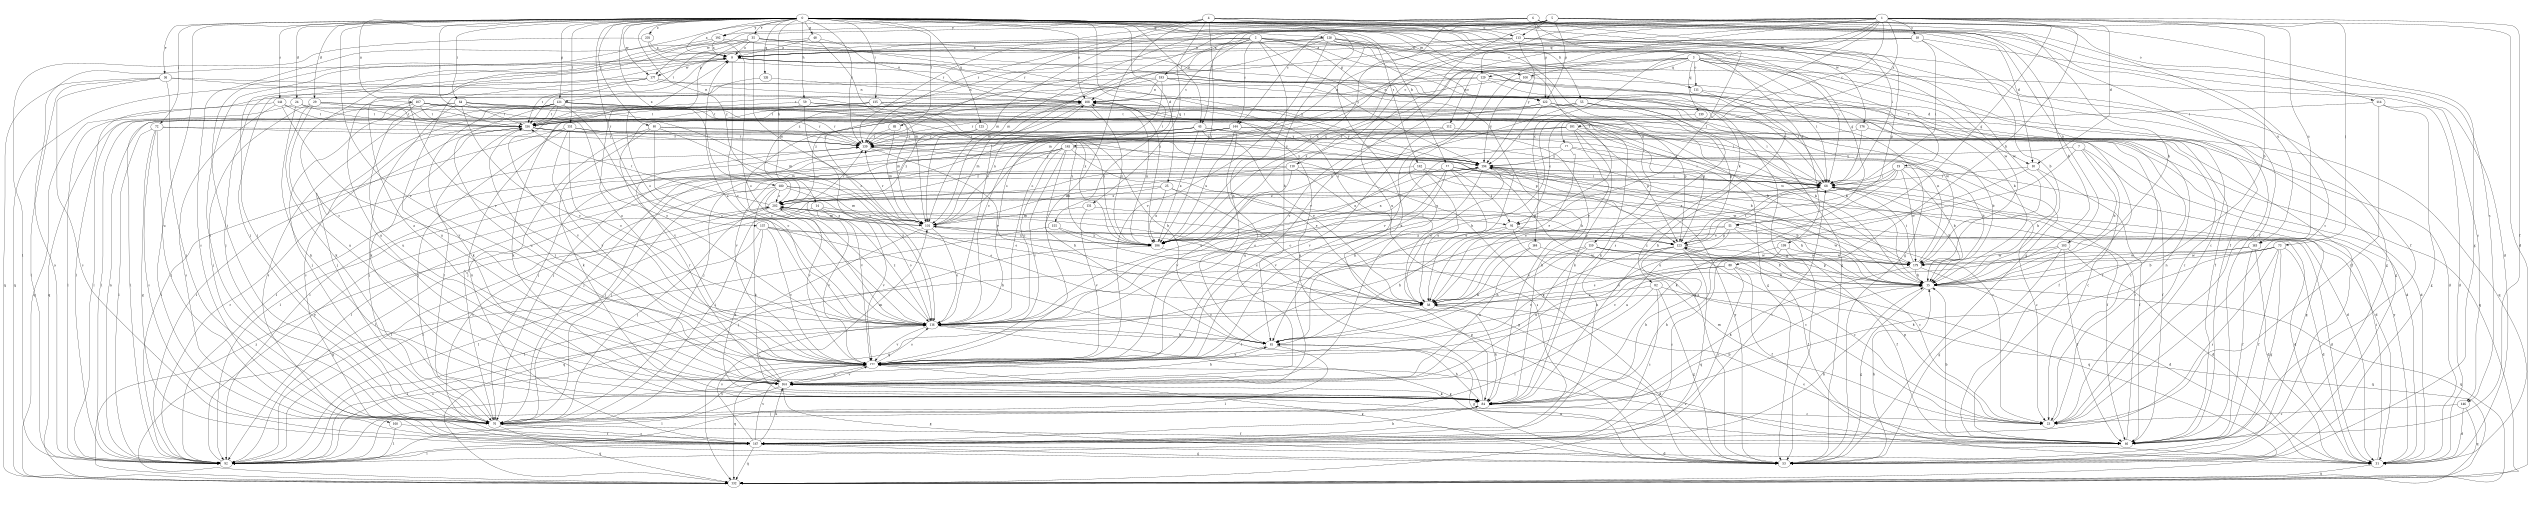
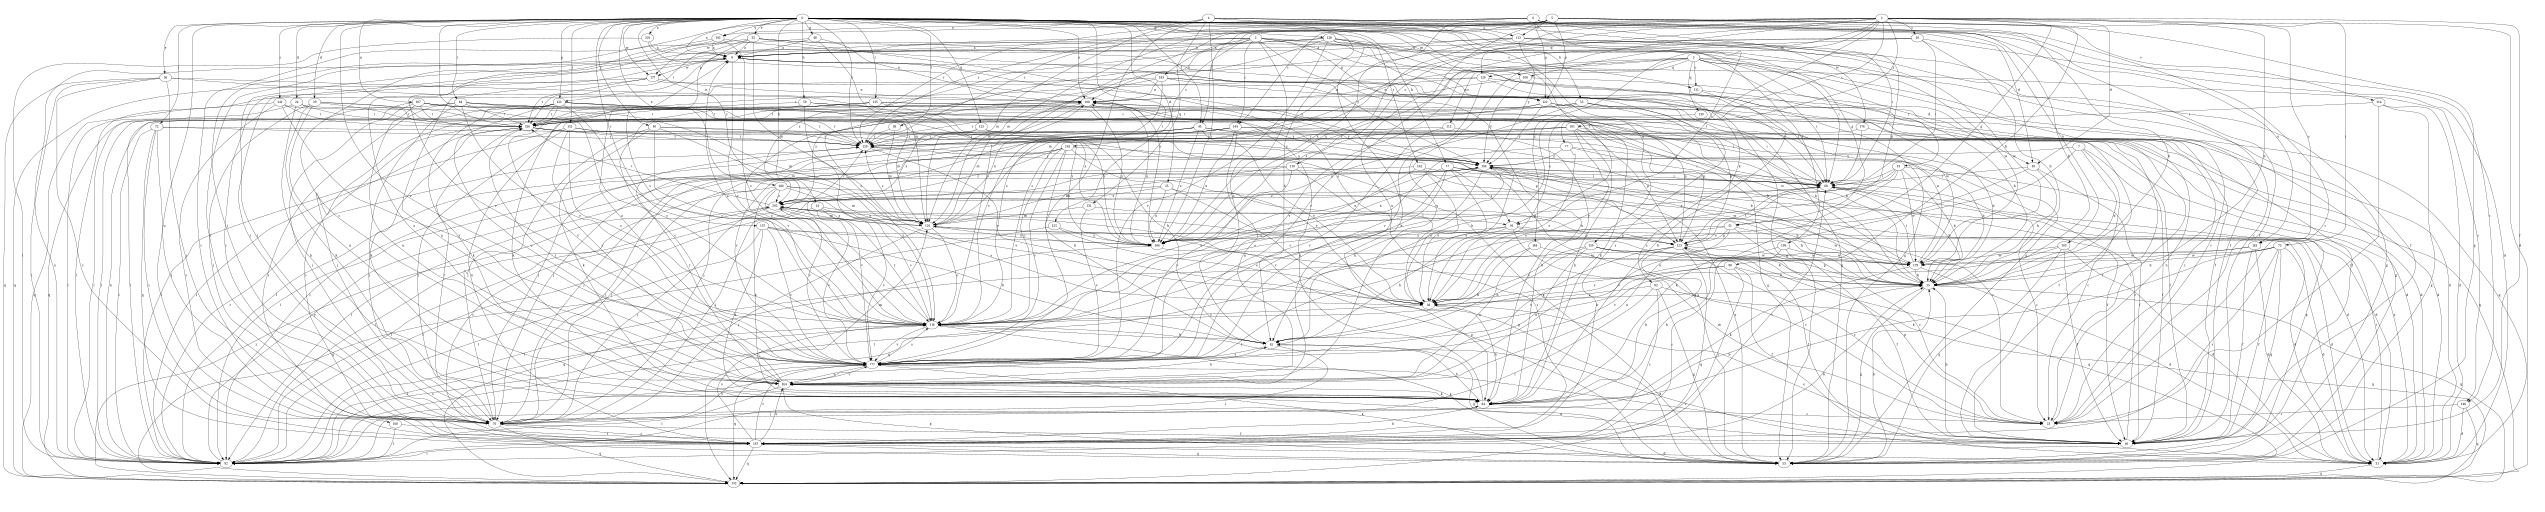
node "126": removed
edge "125" -> "46": added, label "f"
edge "181" -> "31": added, label "d"
edge "91" -> "92": added, label "l"
